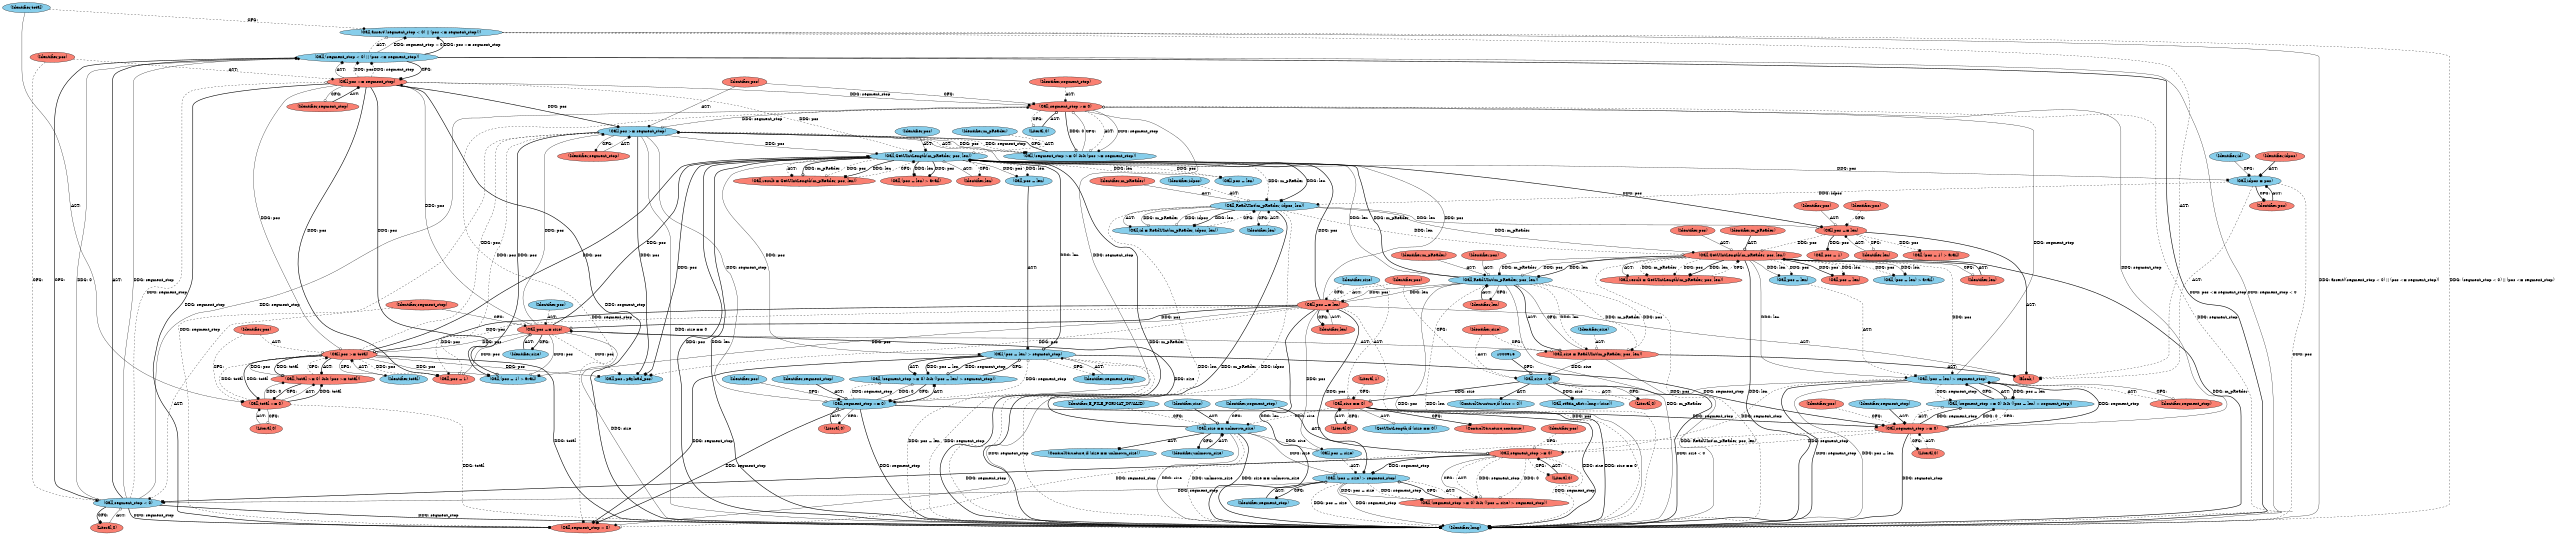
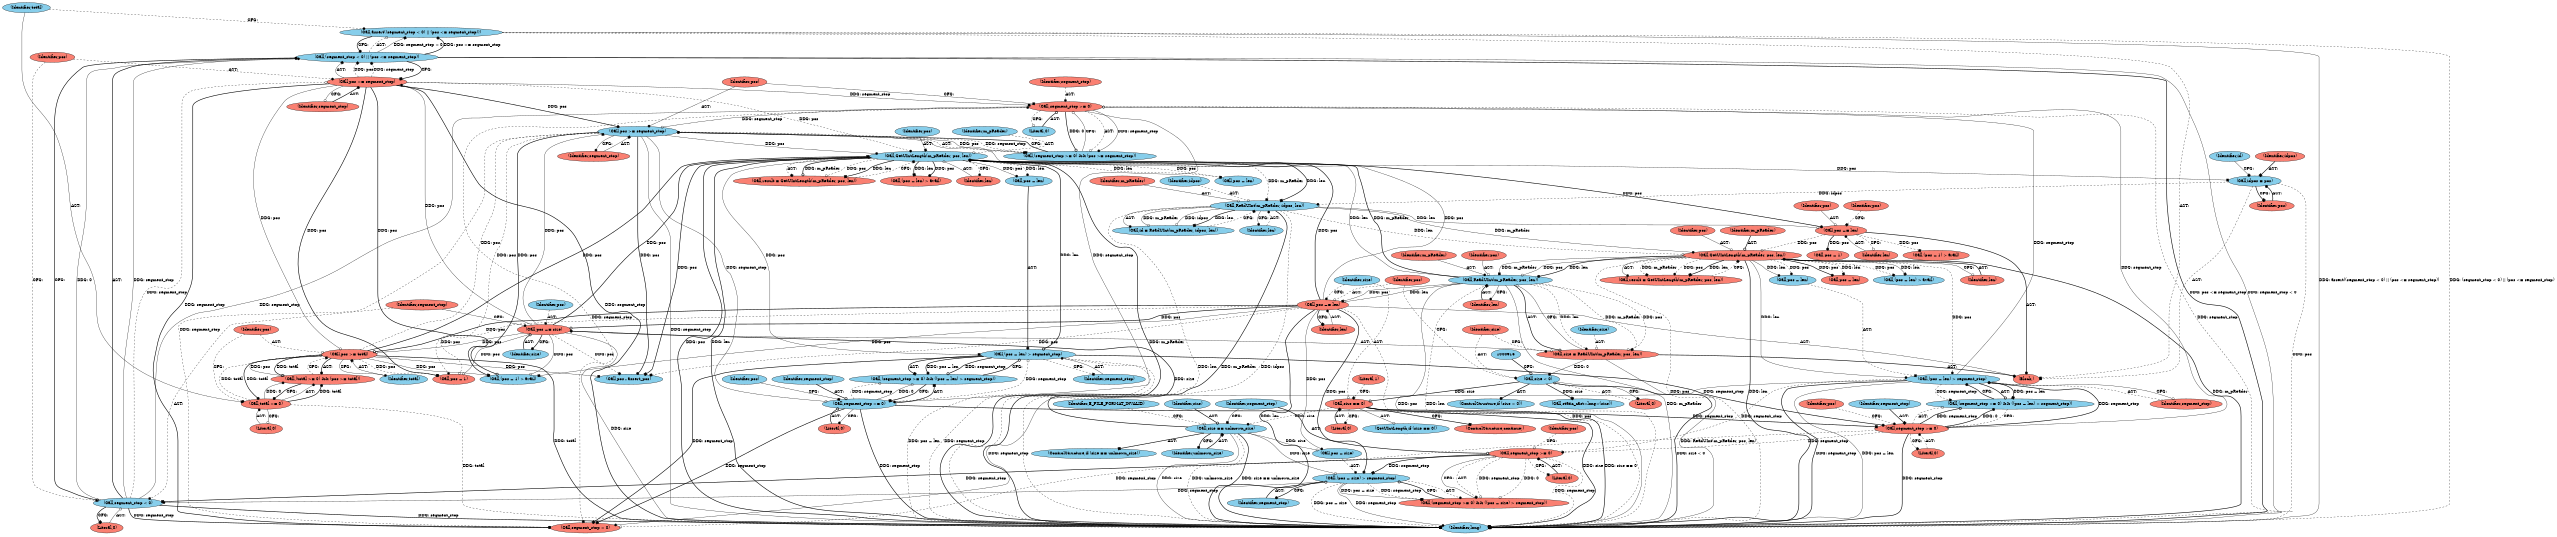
edge "(Call,assert((segment_stop < 0) || (pos <= segment_stop)))" -> "(Call,(segment_stop < 0) || (pos <= segment_stop))": added, label "CFG:"
edge "(Call,pos >= segment_stop)" -> "(Identifier,long)": label "DDG: size == 0" -> "DDG: segment_stop"
edge "(Call,size = ReadUInt(m_pReader, pos, len))" -> "(Call,size < 0)": label "DDG: size" -> "DDG: 0"
node "(Call,pos - payload_pos)": label "(Call,pos - payload_pos)" -> "(Call,pos - assert_pos)"
